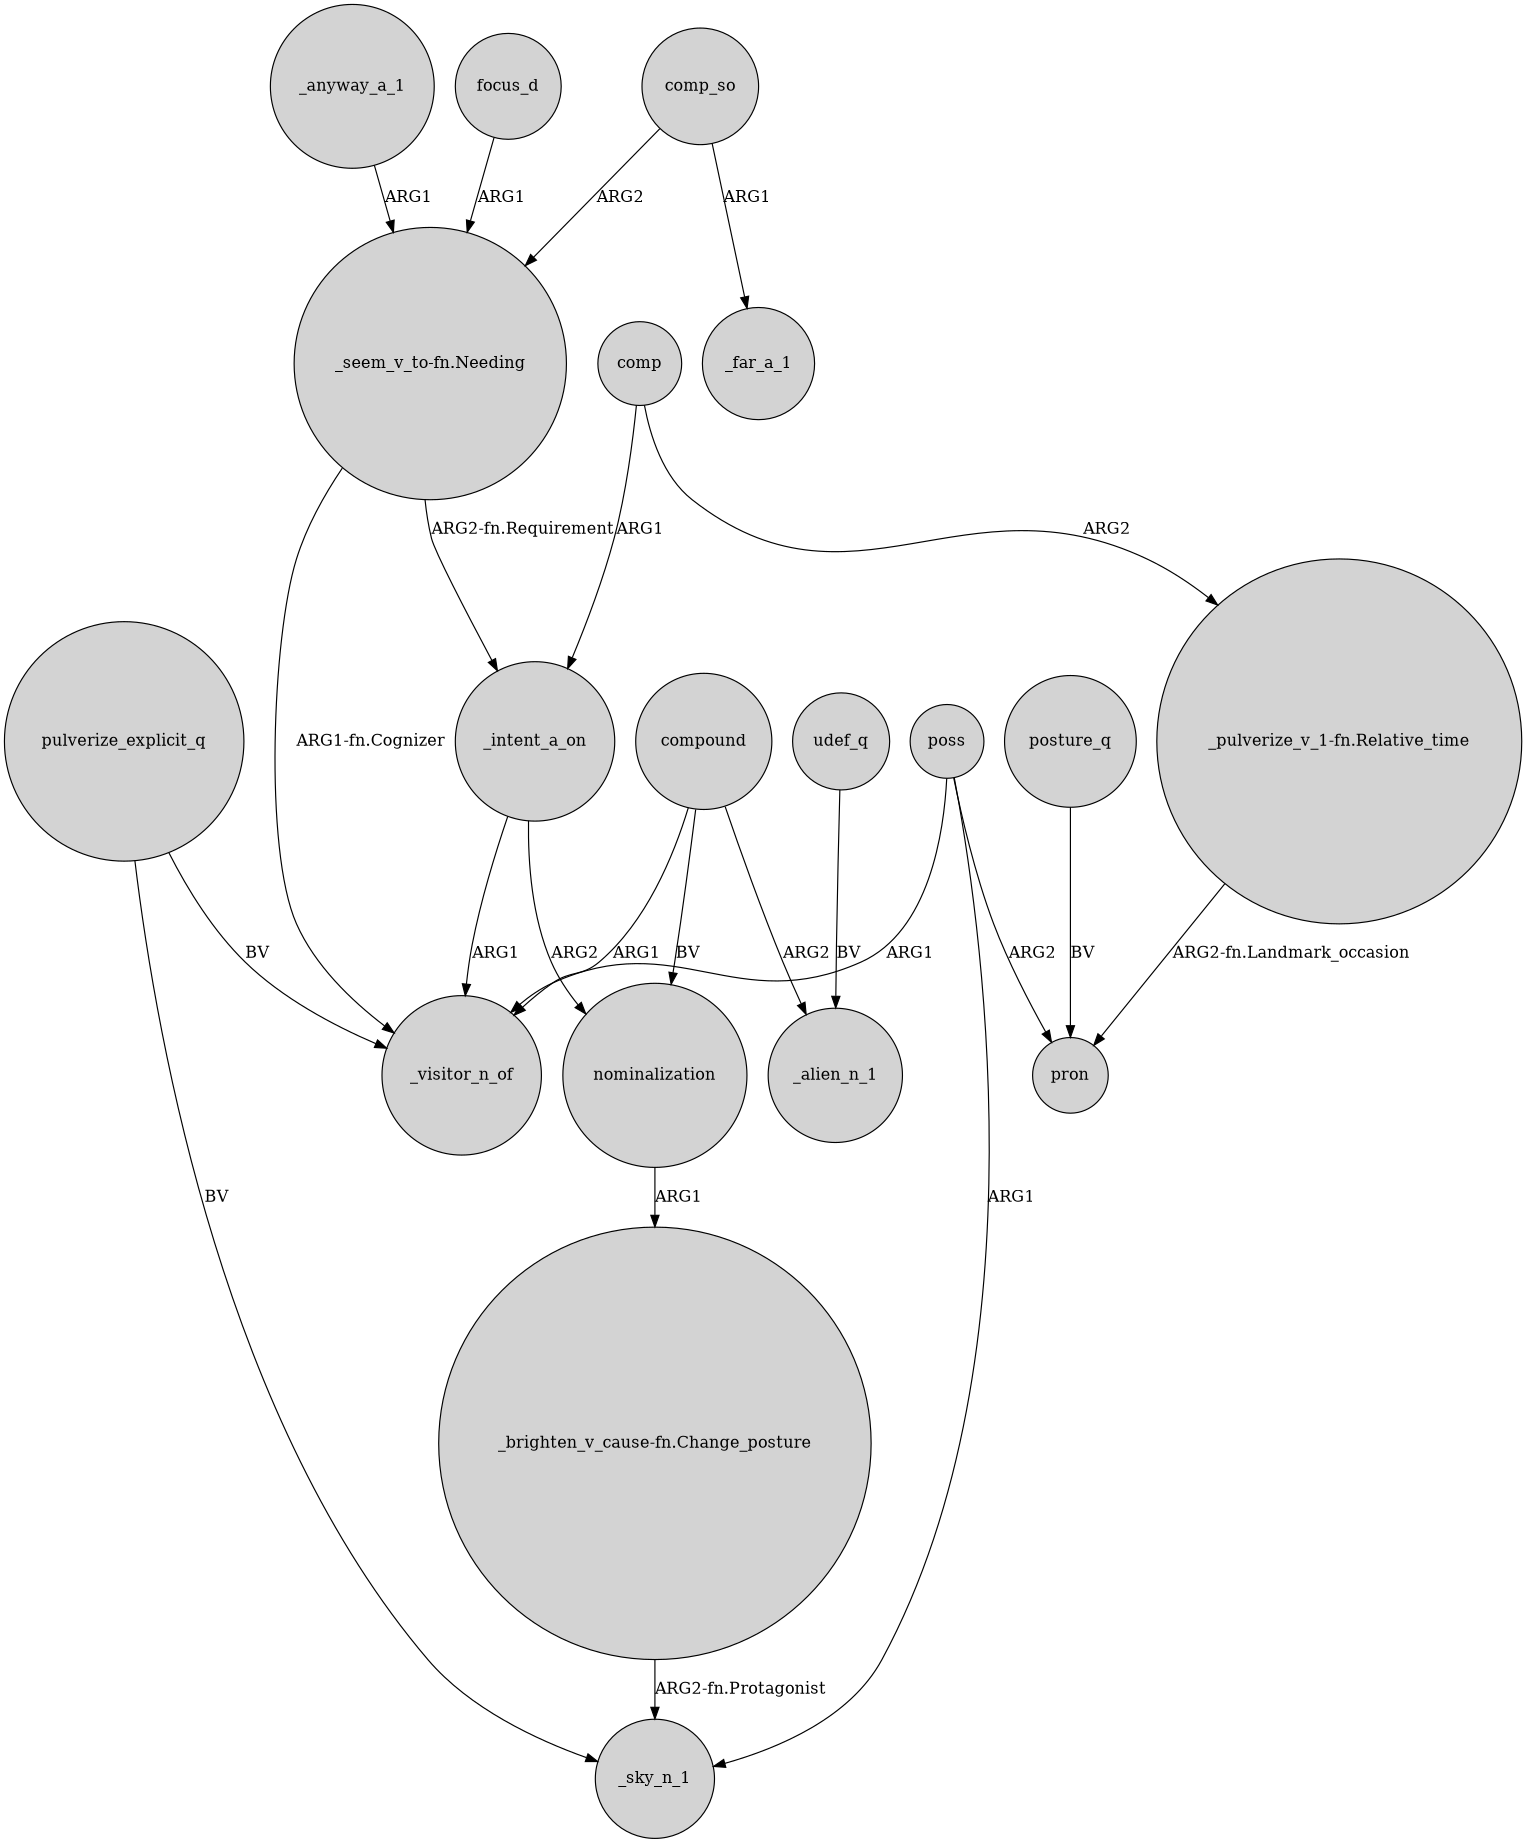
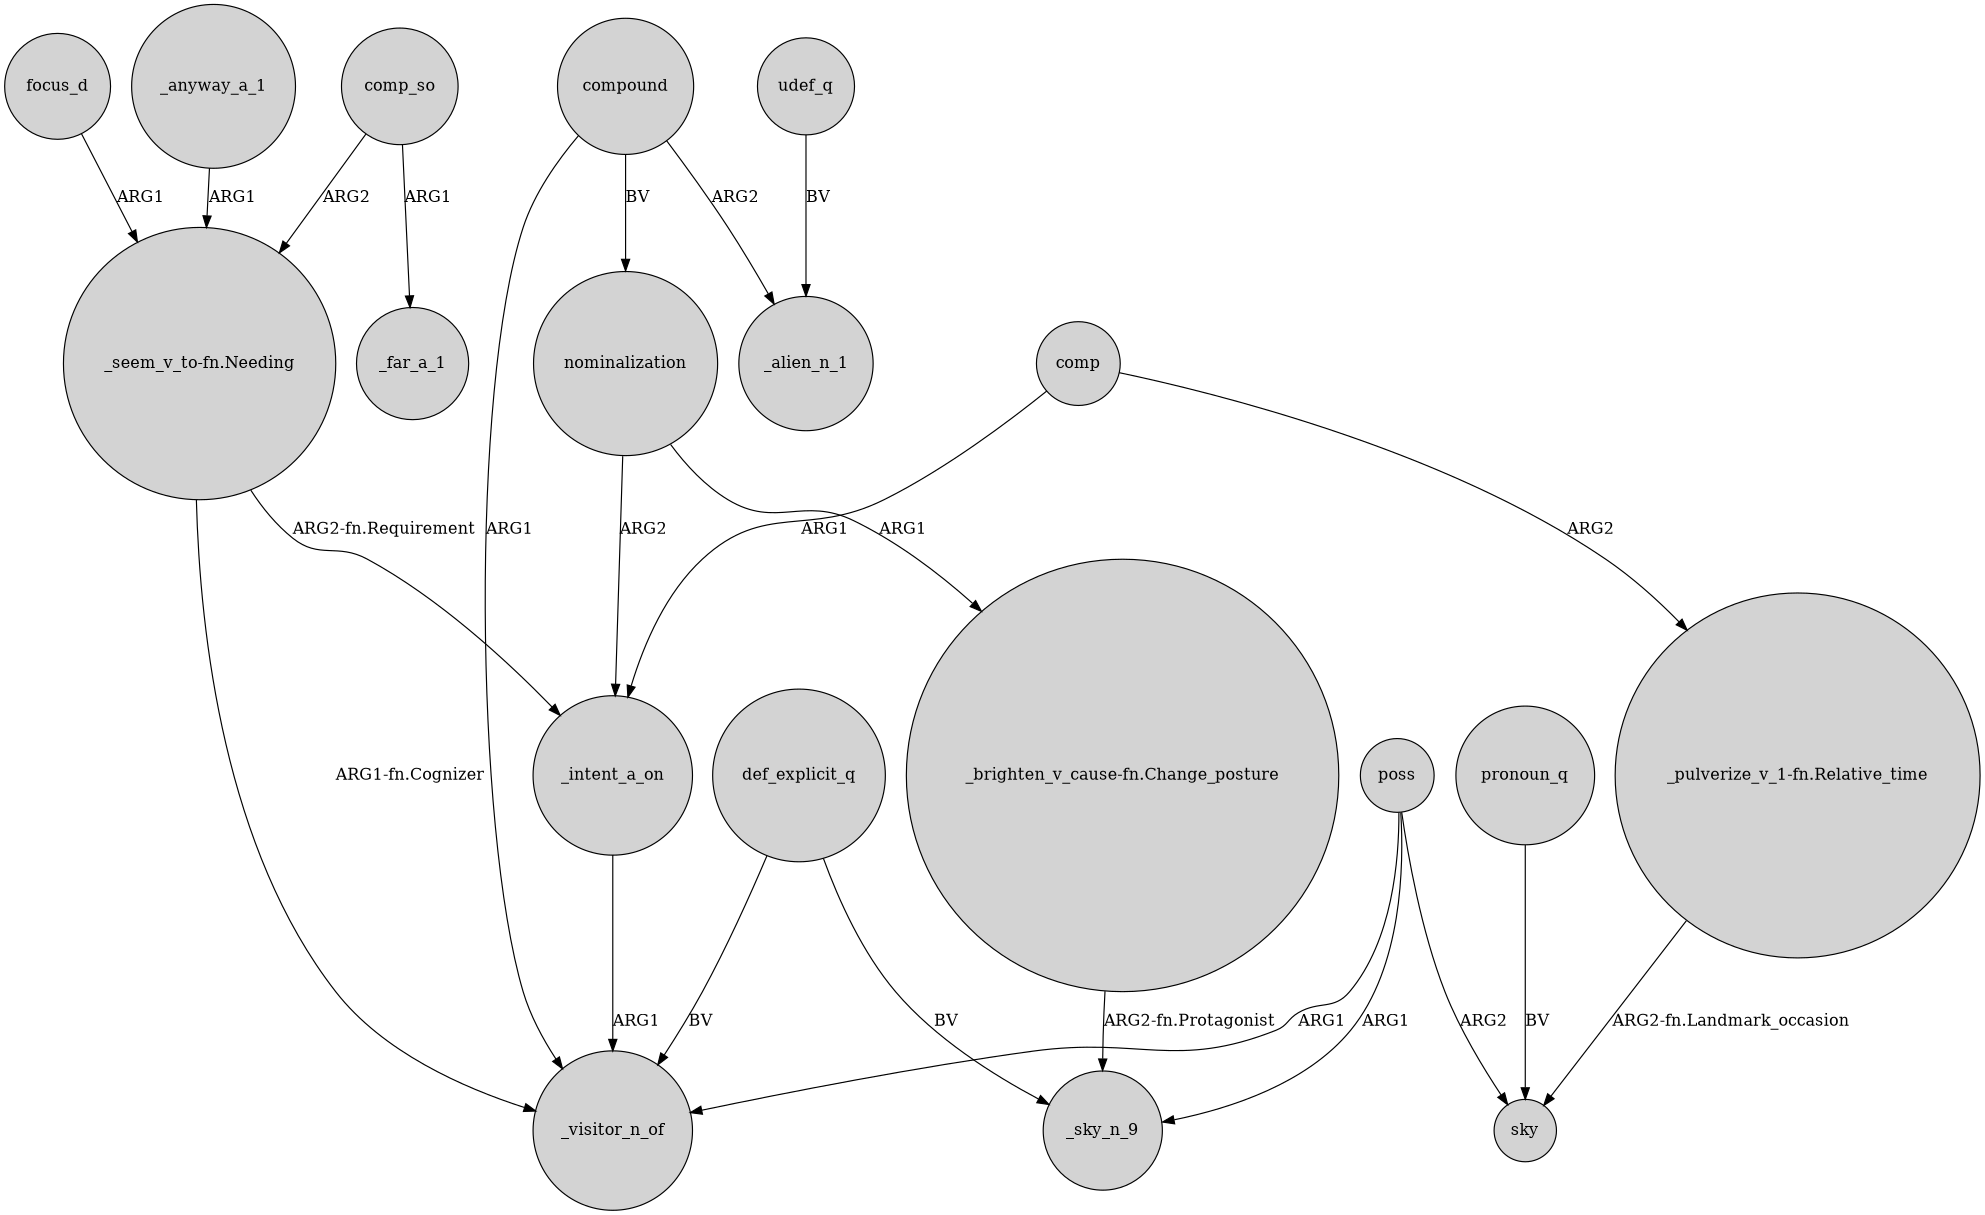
node "pulverize_explicit_q": label "pulverize_explicit_q" -> "def_explicit_q"
node "posture_q": label "posture_q" -> "pronoun_q"
edge "_intent_a_on" -> "nominalization": reversed
node "pron": label "pron" -> "sky"
node "_sky_n_1": label "_sky_n_1" -> "_sky_n_9"
